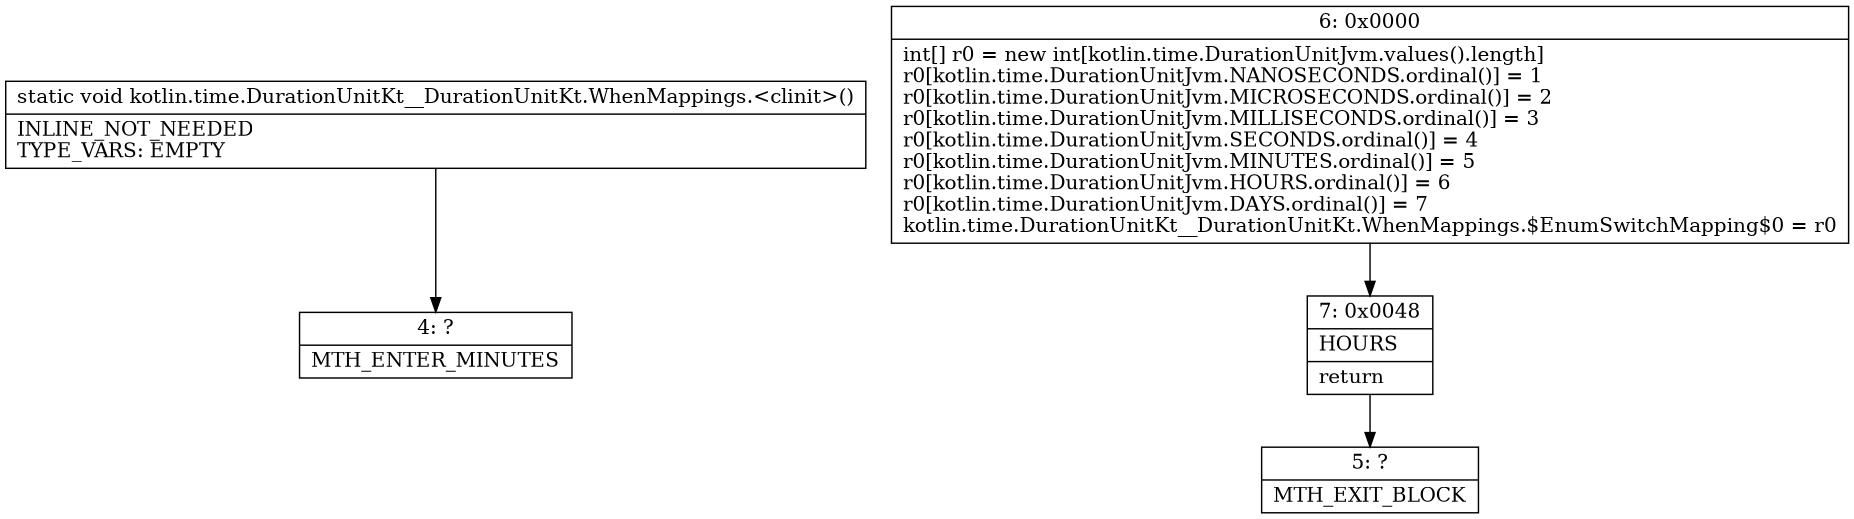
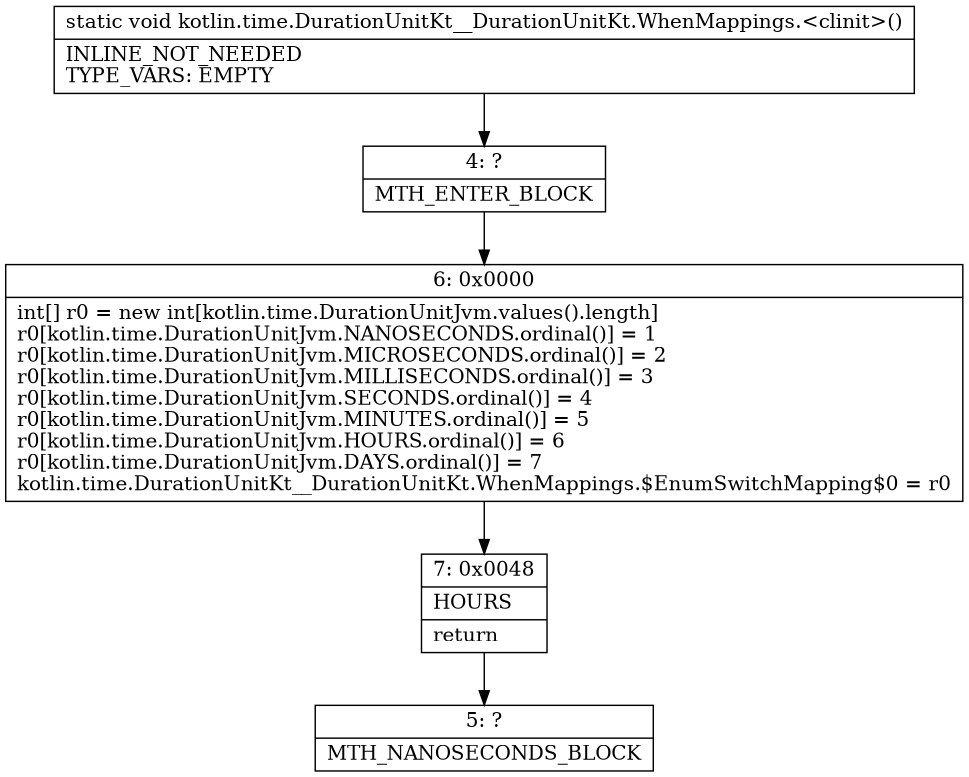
edge "4: ?" -> "6: 0x0000": added
node "4: ?": text "MTH_ENTER_MINUTES" -> "MTH_ENTER_BLOCK"
node "5: ?": text "MTH_EXIT_BLOCK" -> "MTH_NANOSECONDS_BLOCK"
